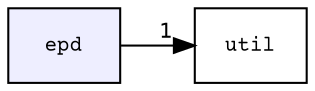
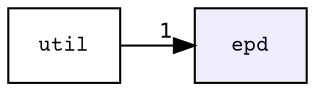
edge "epd" -> "util": reversed
